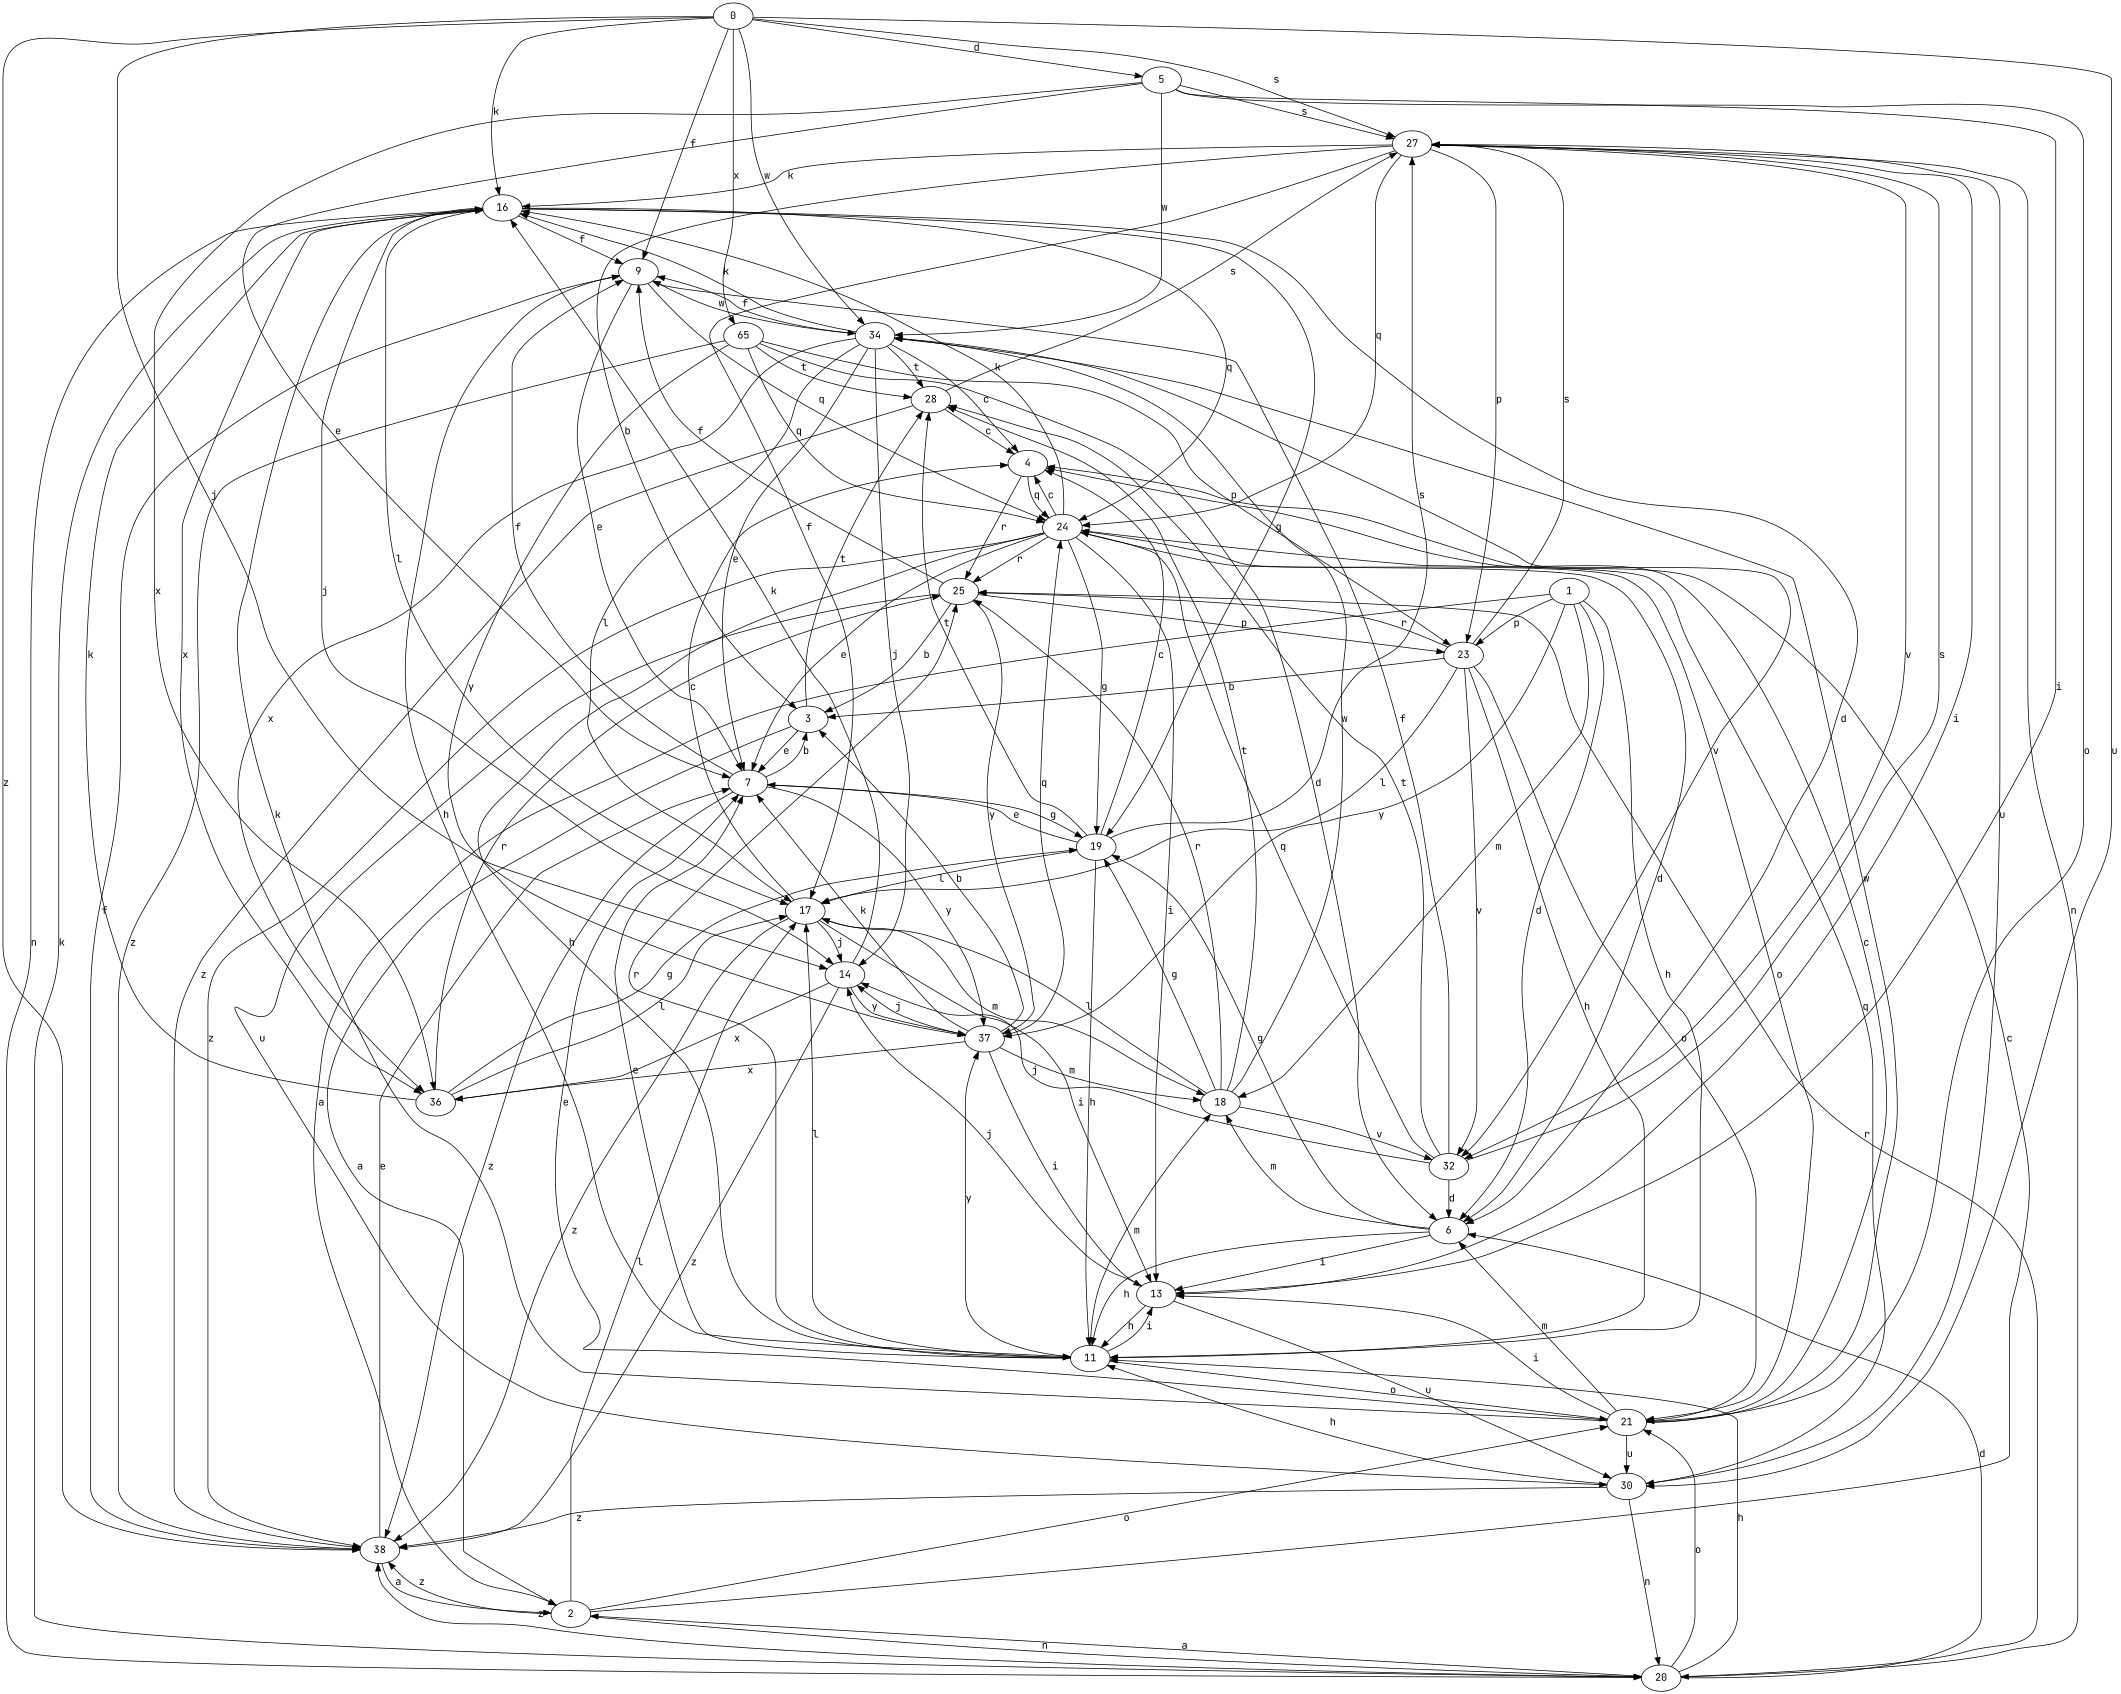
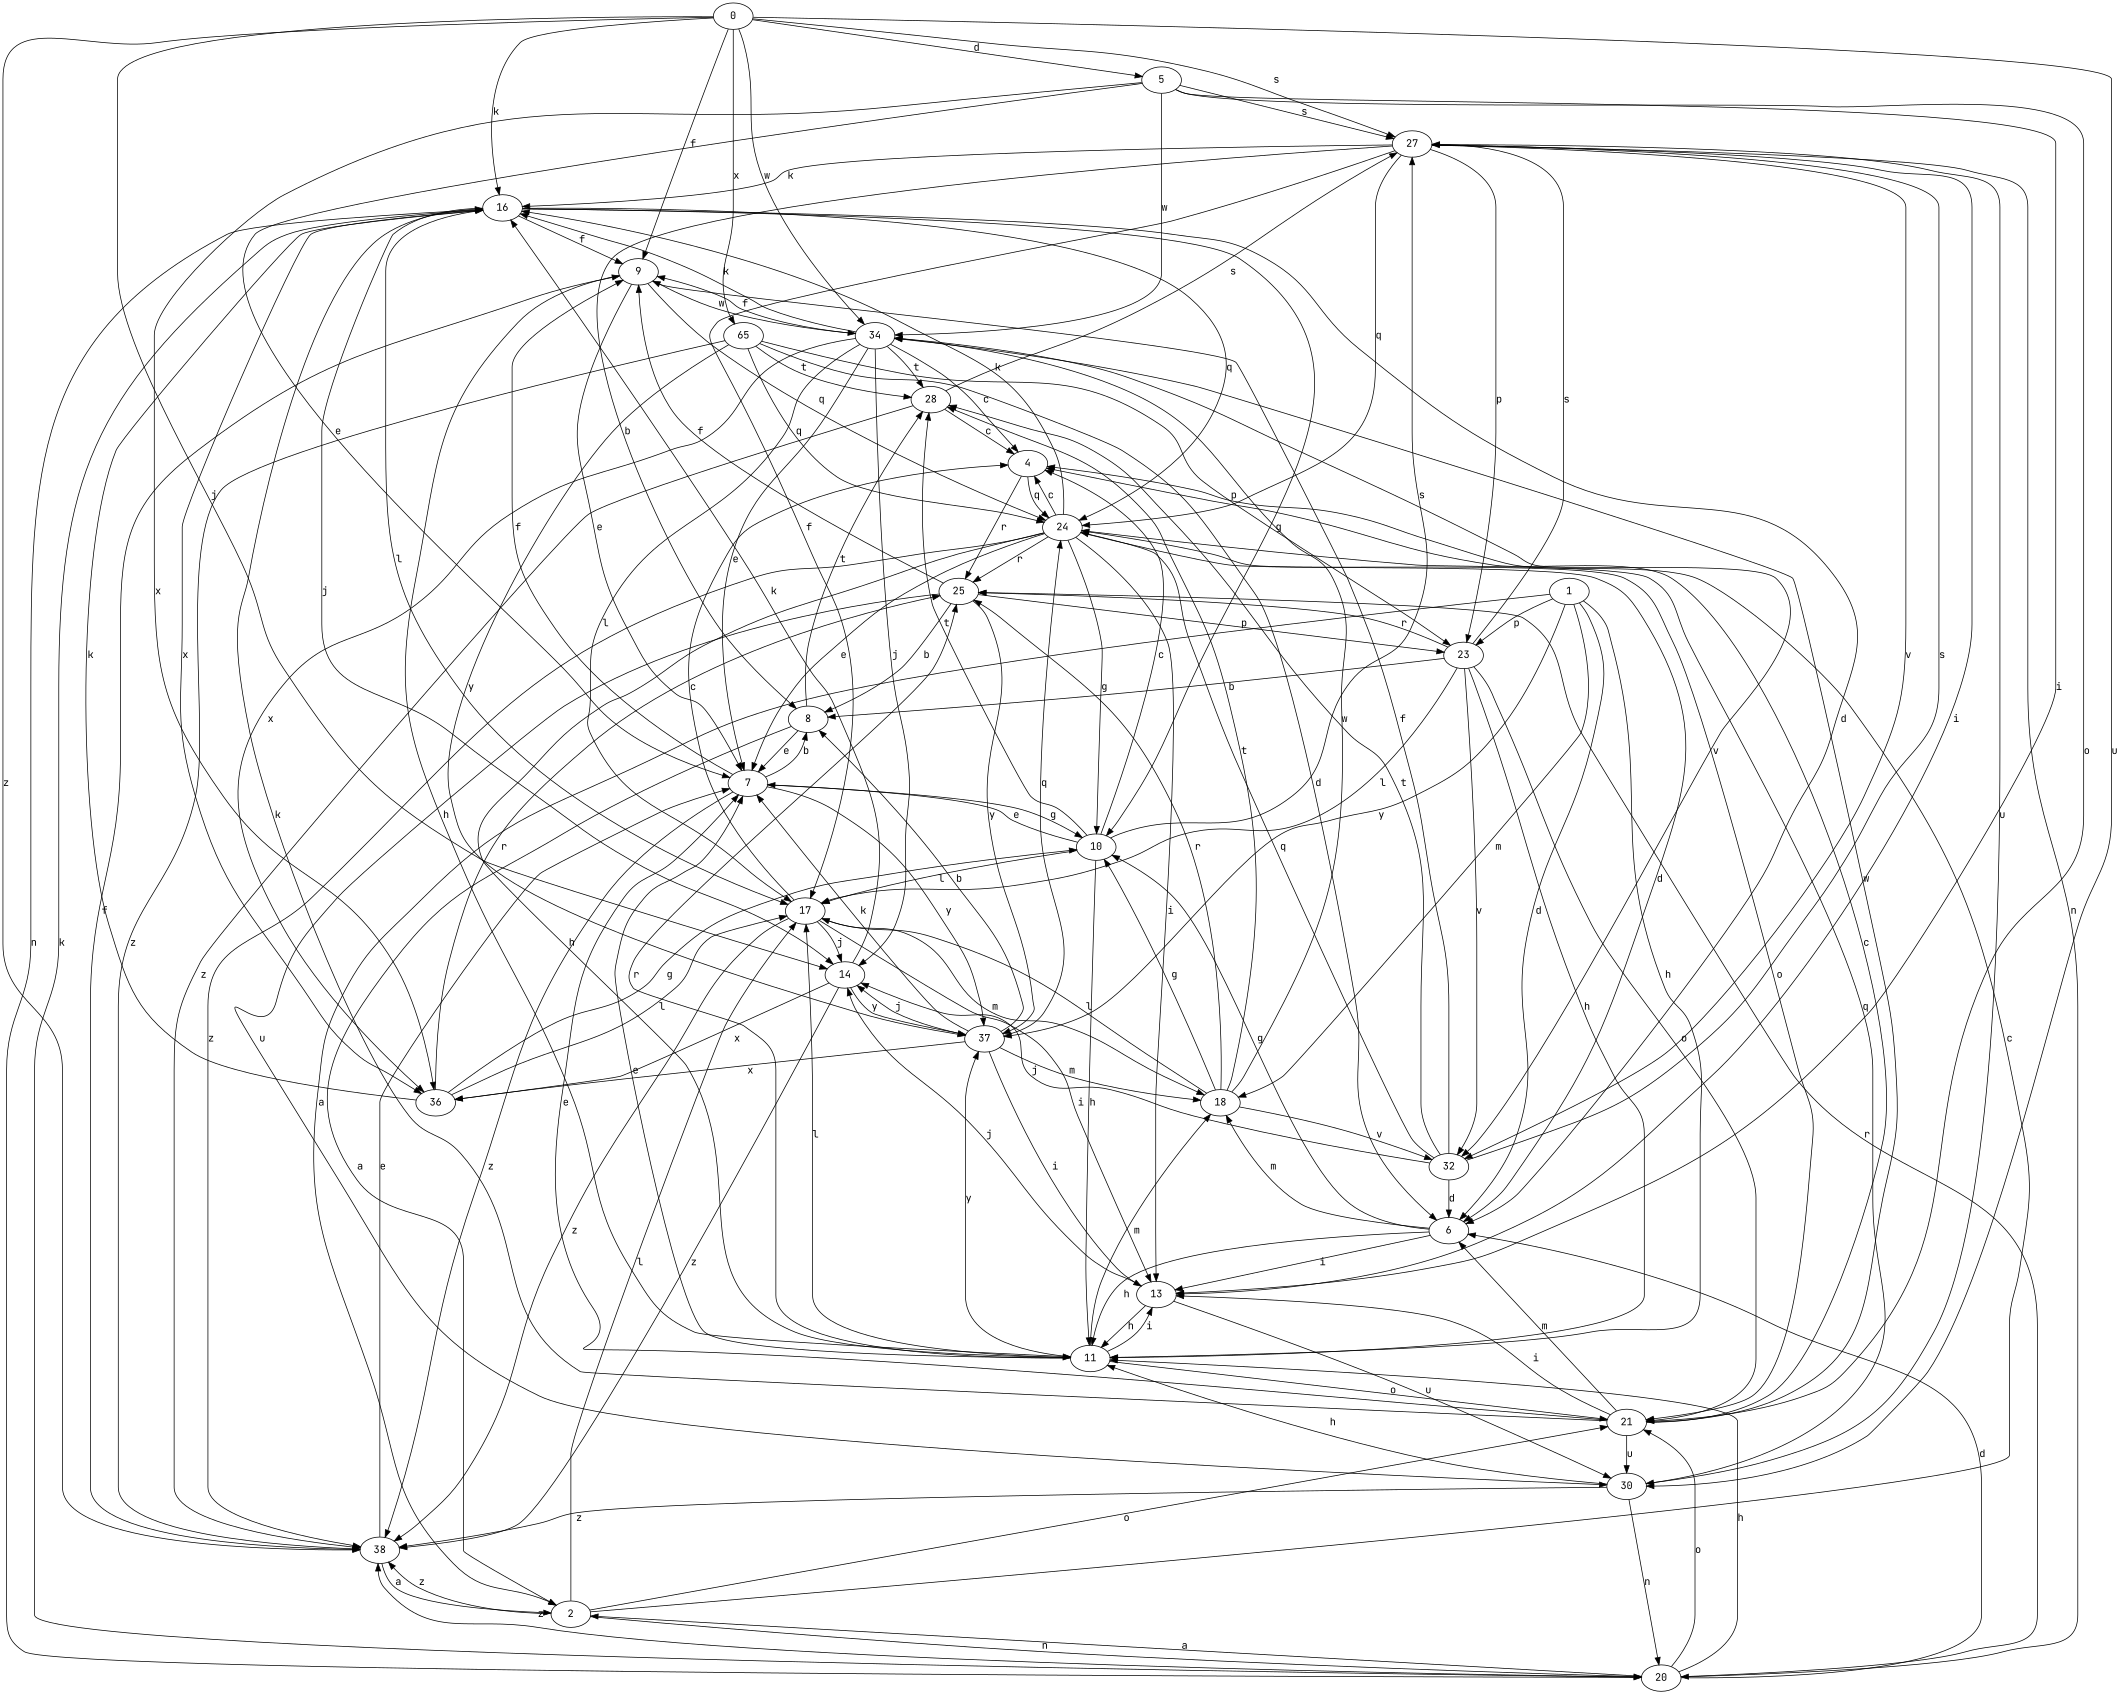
node "3": label "3" -> "8"
node "19": label "19" -> "10"
